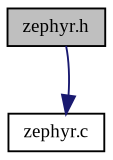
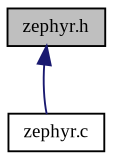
edge "zephyr.h" -> "zephyr.c": reversed
